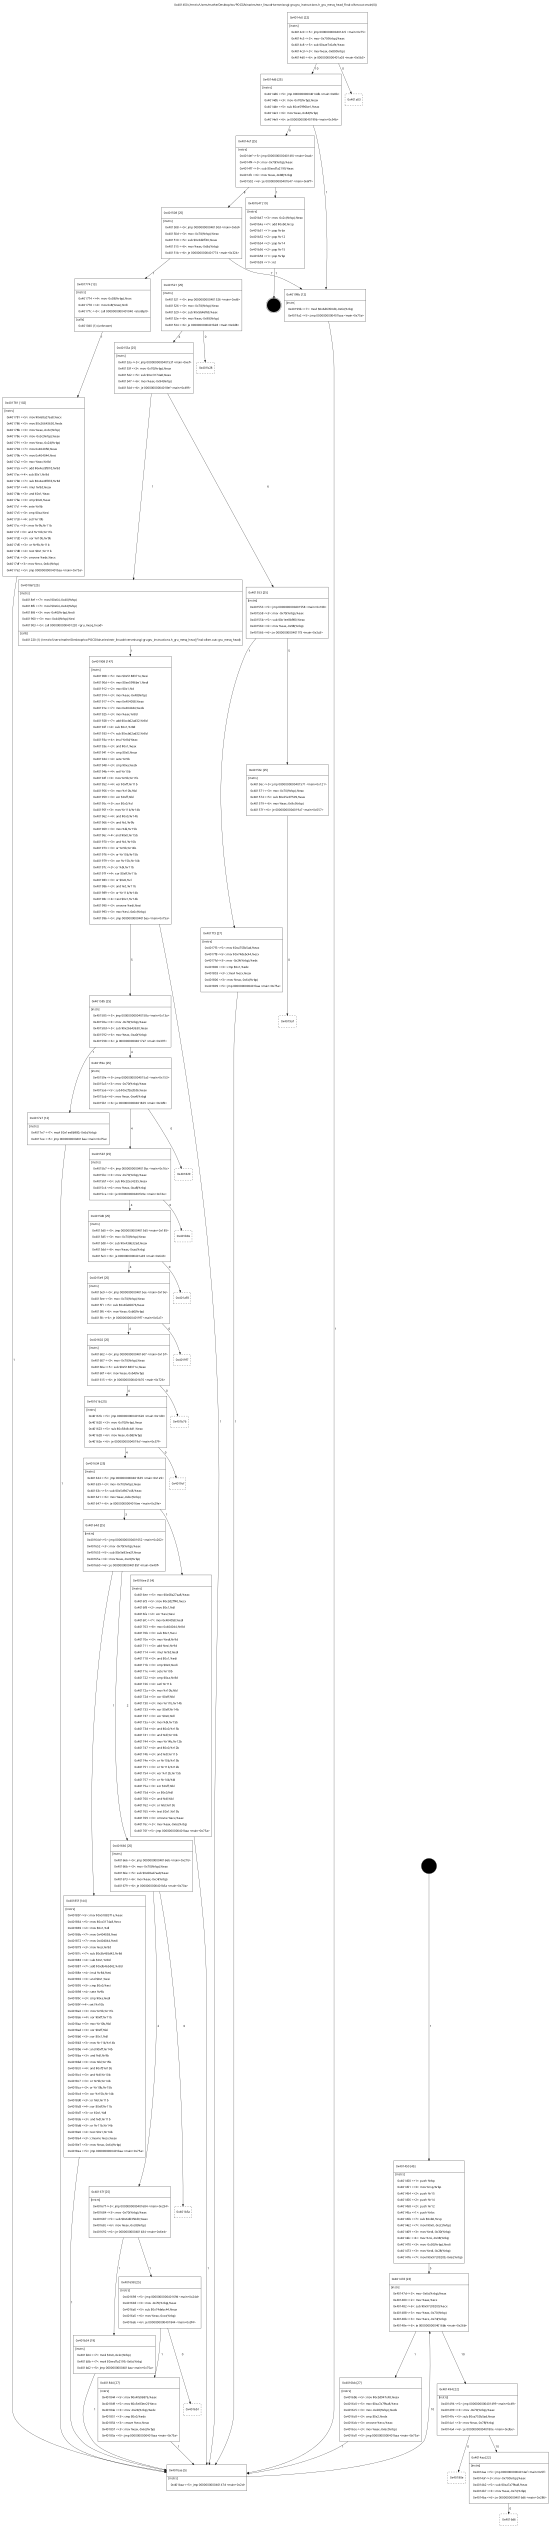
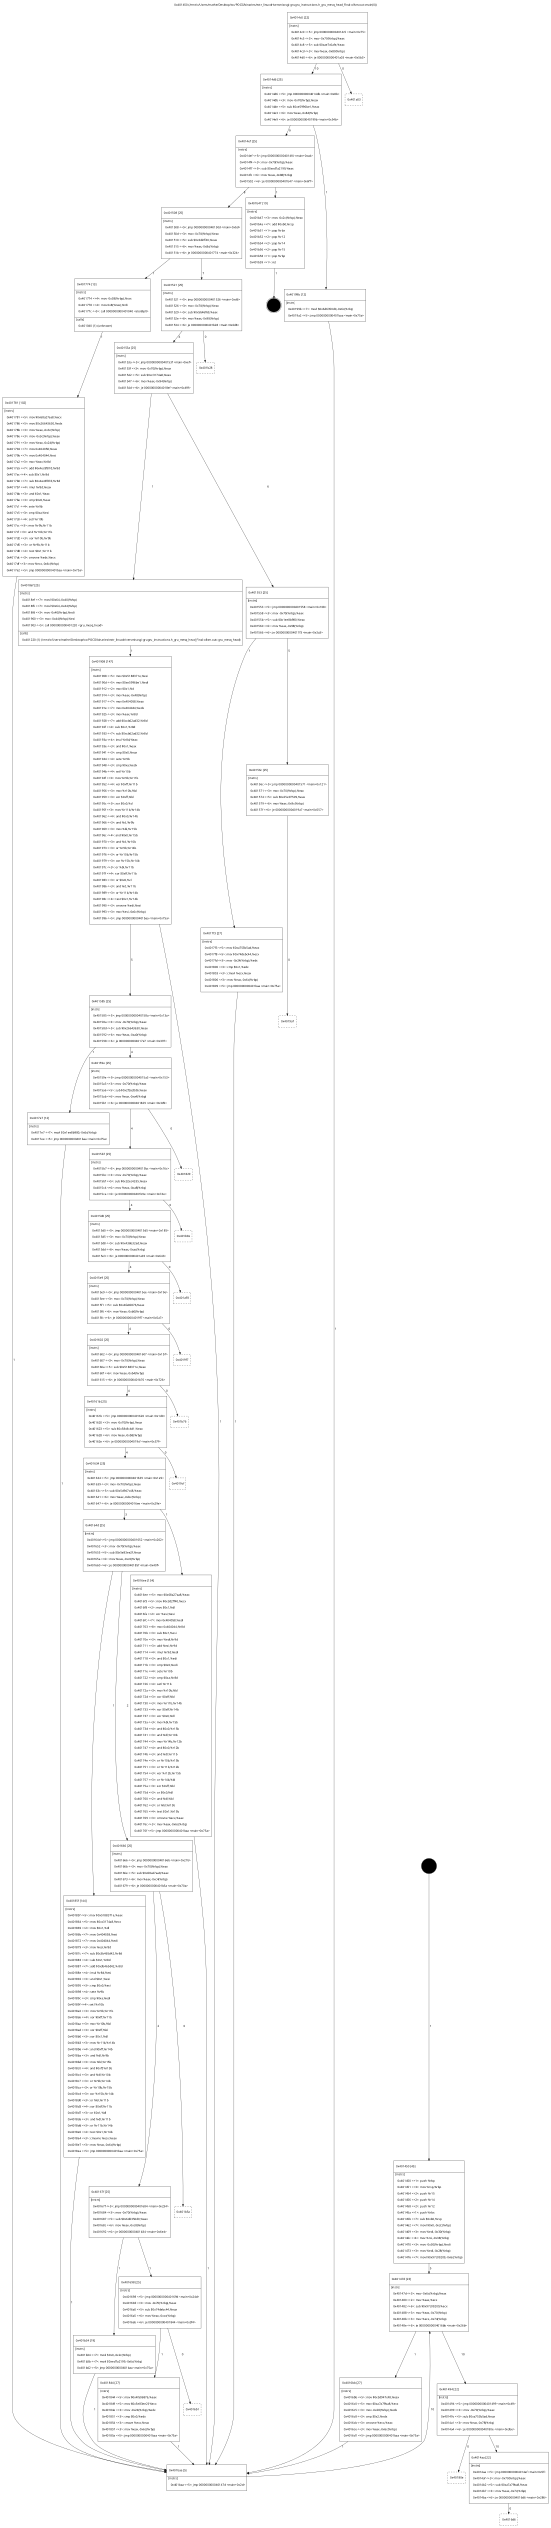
edge "0x401508 [25]" -> "0x40199b [12]": now "0x401508 [25]" -> "0x401521 [25]"
